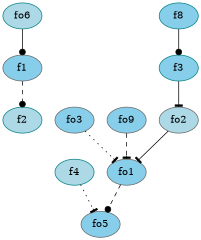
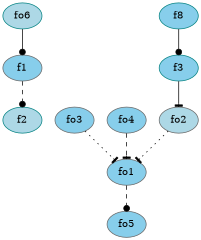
node "fo9": label "fo9" -> "fo4"
edge "fo2" -> "fo1": style solid -> dotted
node "f4": removed
